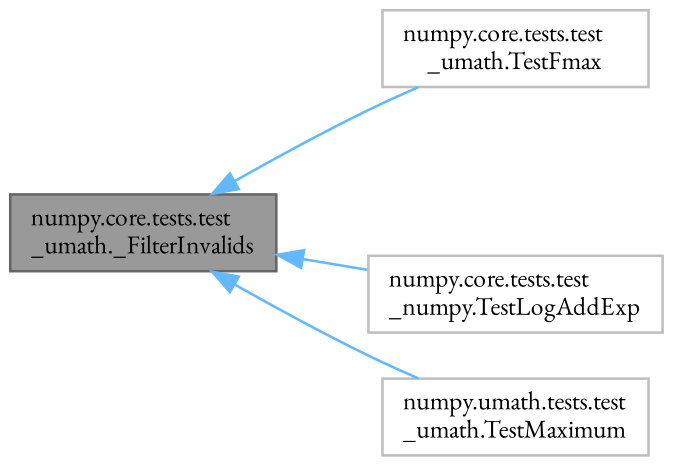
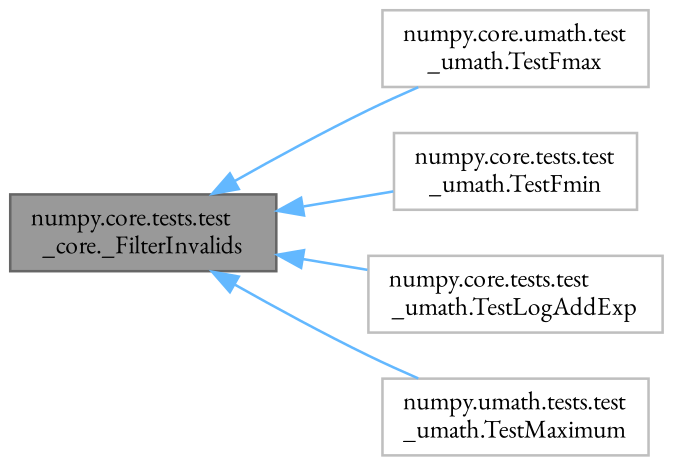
node "numpy.core.tests.test _umath.TestFmax": label "numpy.core.tests.test _umath.TestFmax" -> "numpy.core.umath.test _umath.TestFmax"
node "numpy.core.tests.test _umath.TestFmin": added
node "numpy.core.tests.test _umath._FilterInvalids": label "numpy.core.tests.test _umath._FilterInvalids" -> "numpy.core.tests.test _core._FilterInvalids"
node "numpy.core.tests.test _numpy.TestLogAddExp": label "numpy.core.tests.test _numpy.TestLogAddExp" -> "numpy.core.tests.test _umath.TestLogAddExp"
